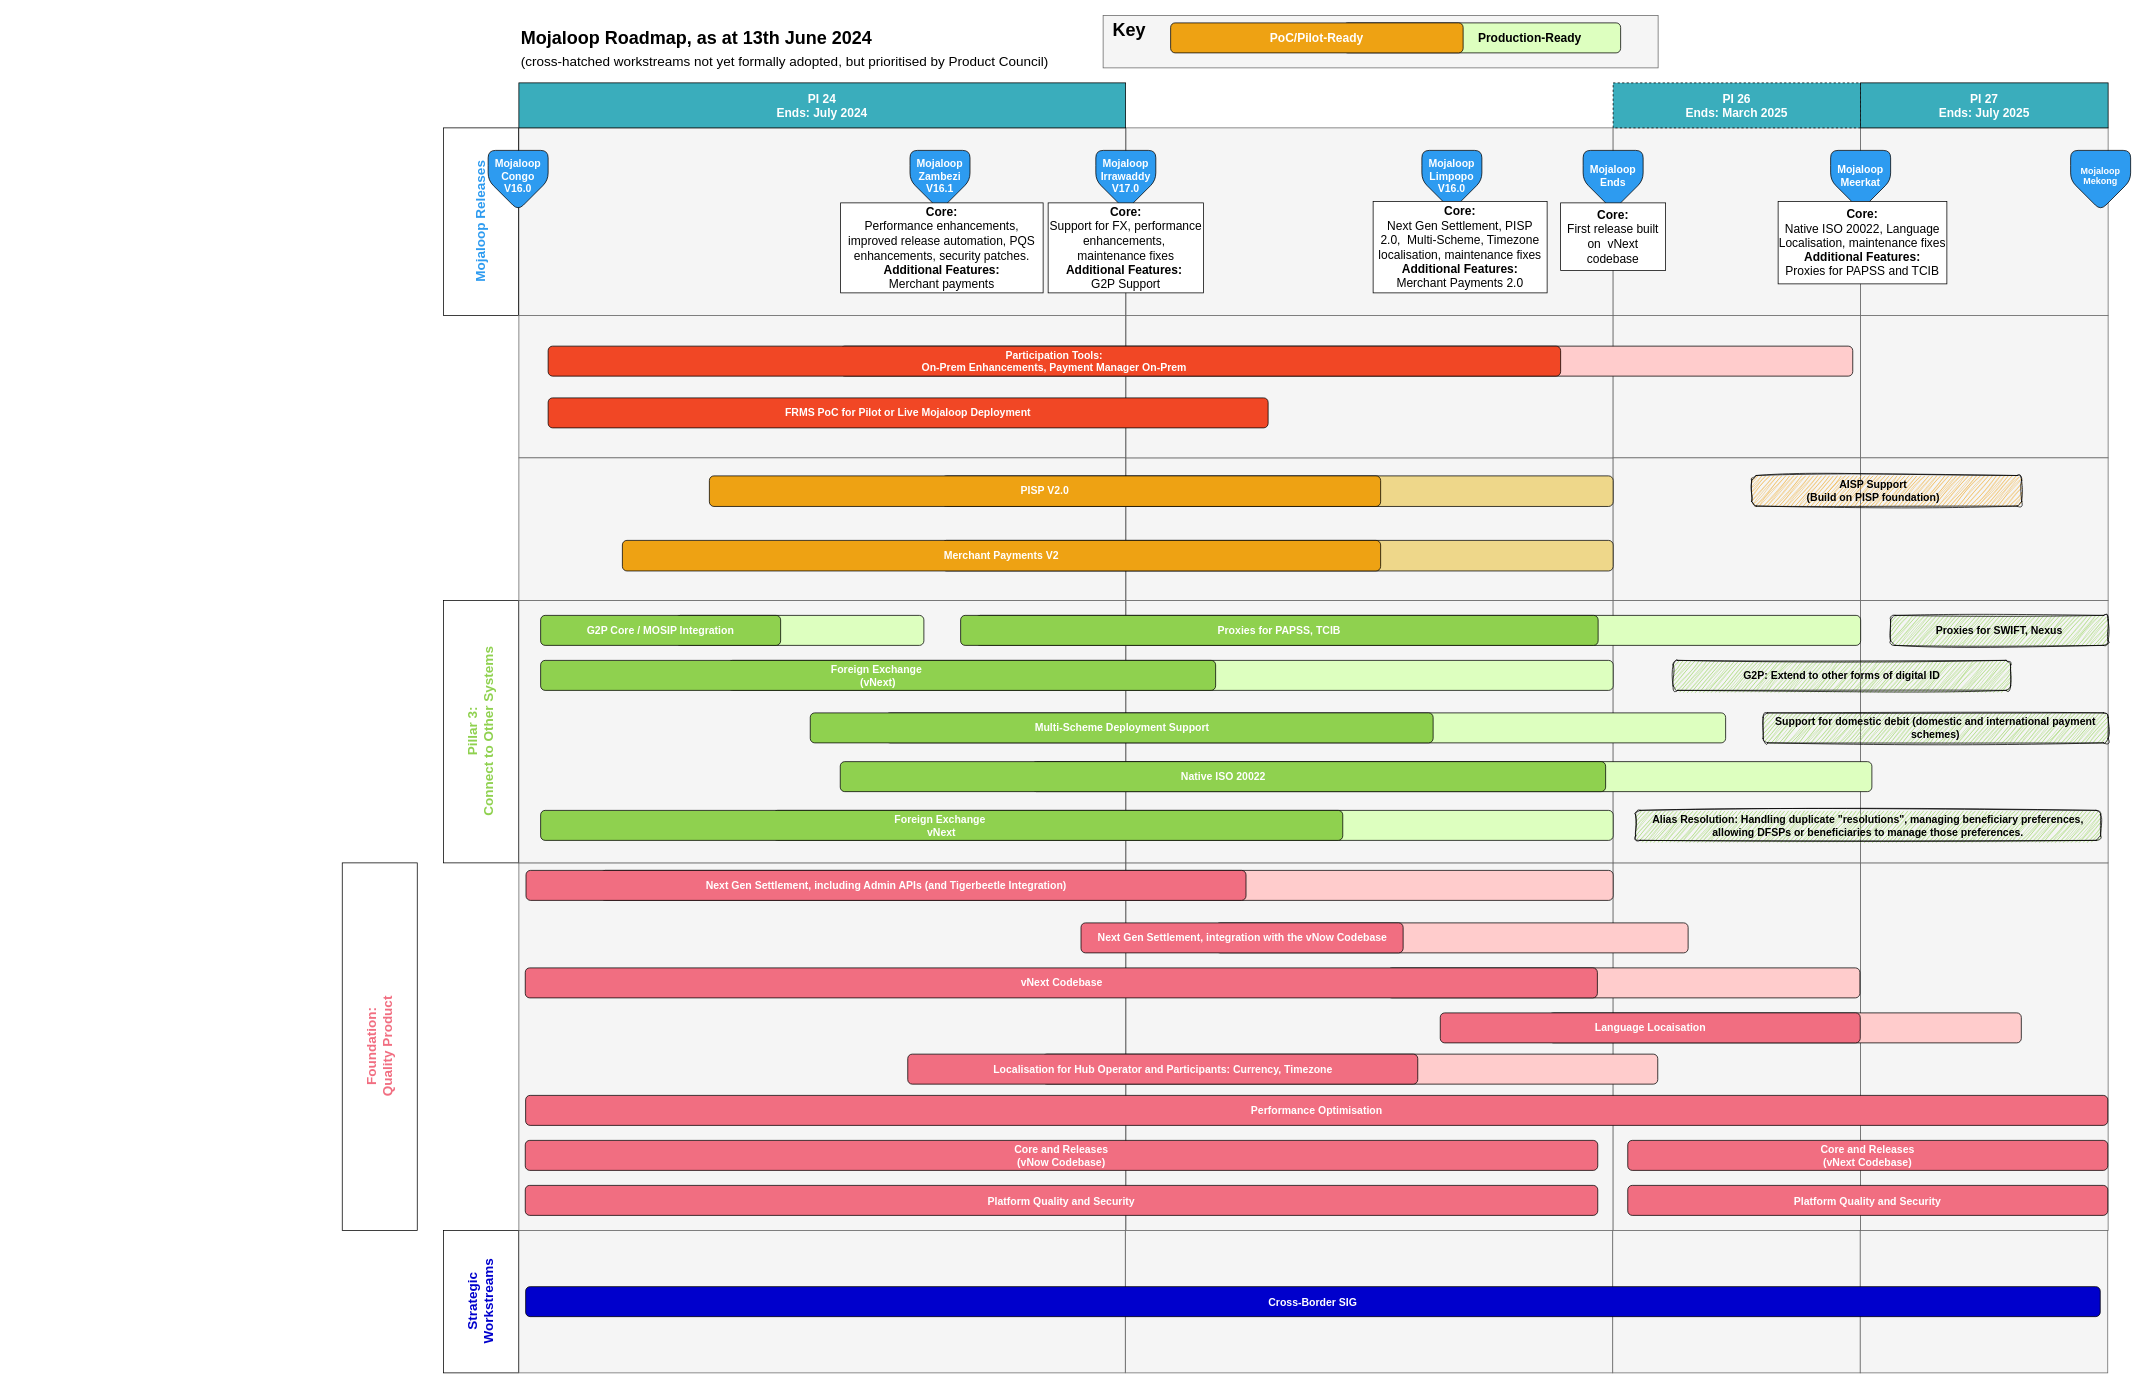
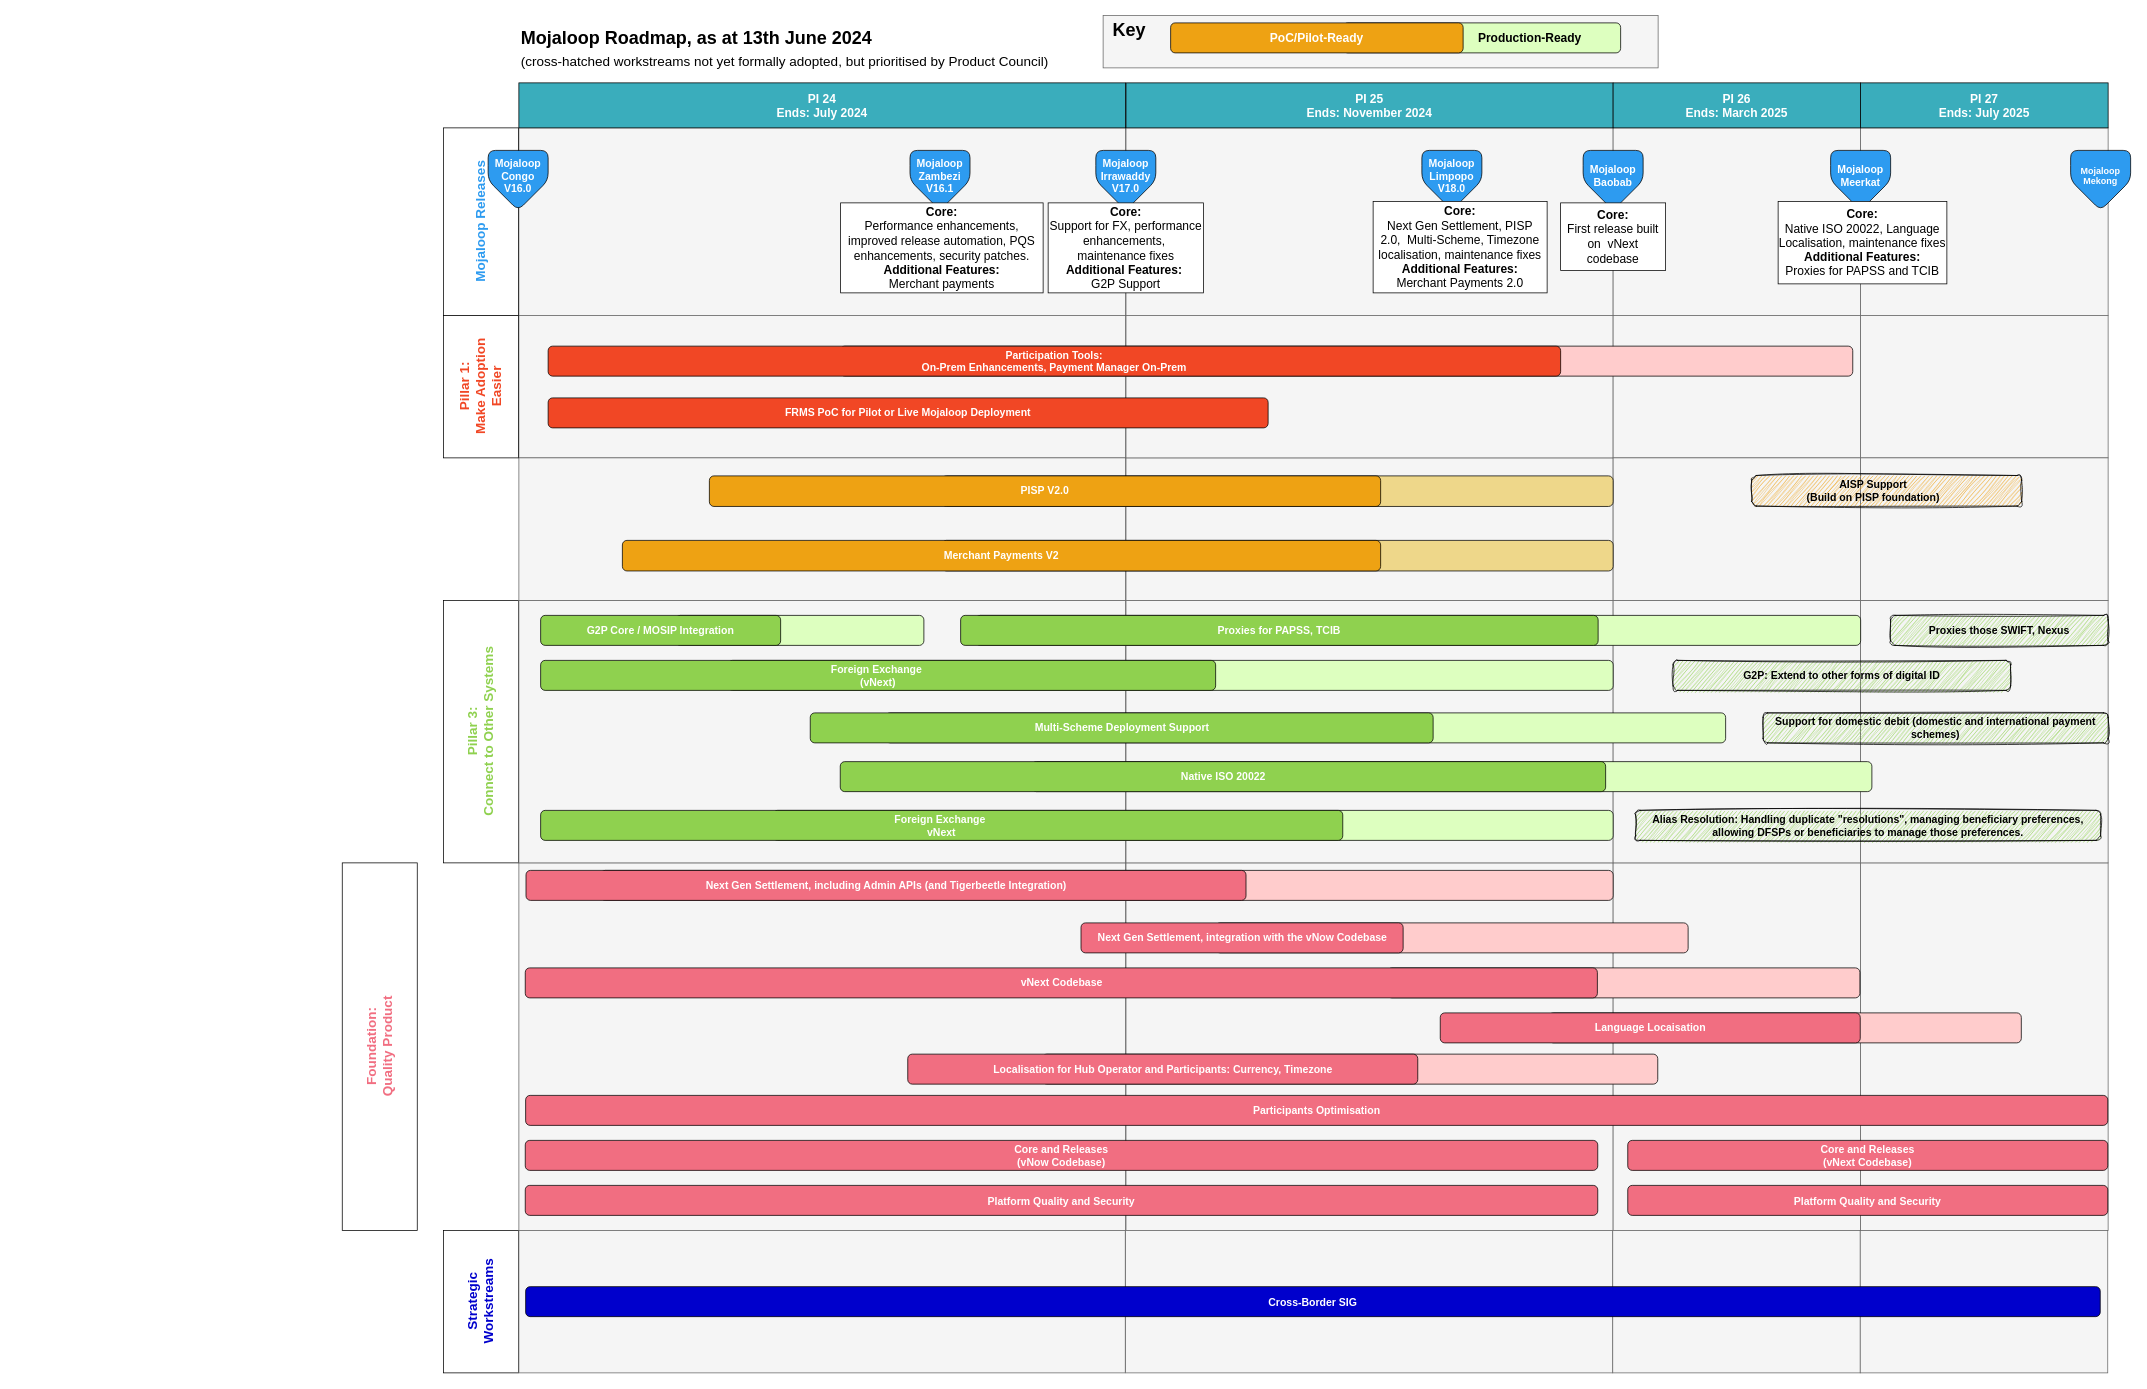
node "PI 25 Ends: November 2024": added
node "PI 26 Ends: March 2025": style dashed -> solid
node "Mojaloop Limpopo V16.0": label "Mojaloop Limpopo V16.0" -> "Mojaloop Limpopo V18.0"
node "Mojaloop Ends": label "Mojaloop Ends" -> "Mojaloop Baobab"
node "Pillar 1:Make AdoptionEasier": added
node "Proxies for SWIFT, Nexus": label "Proxies for SWIFT, Nexus" -> "Proxies those SWIFT, Nexus"
node "Performance Optimisation": label "Performance Optimisation" -> "Participants Optimisation"
